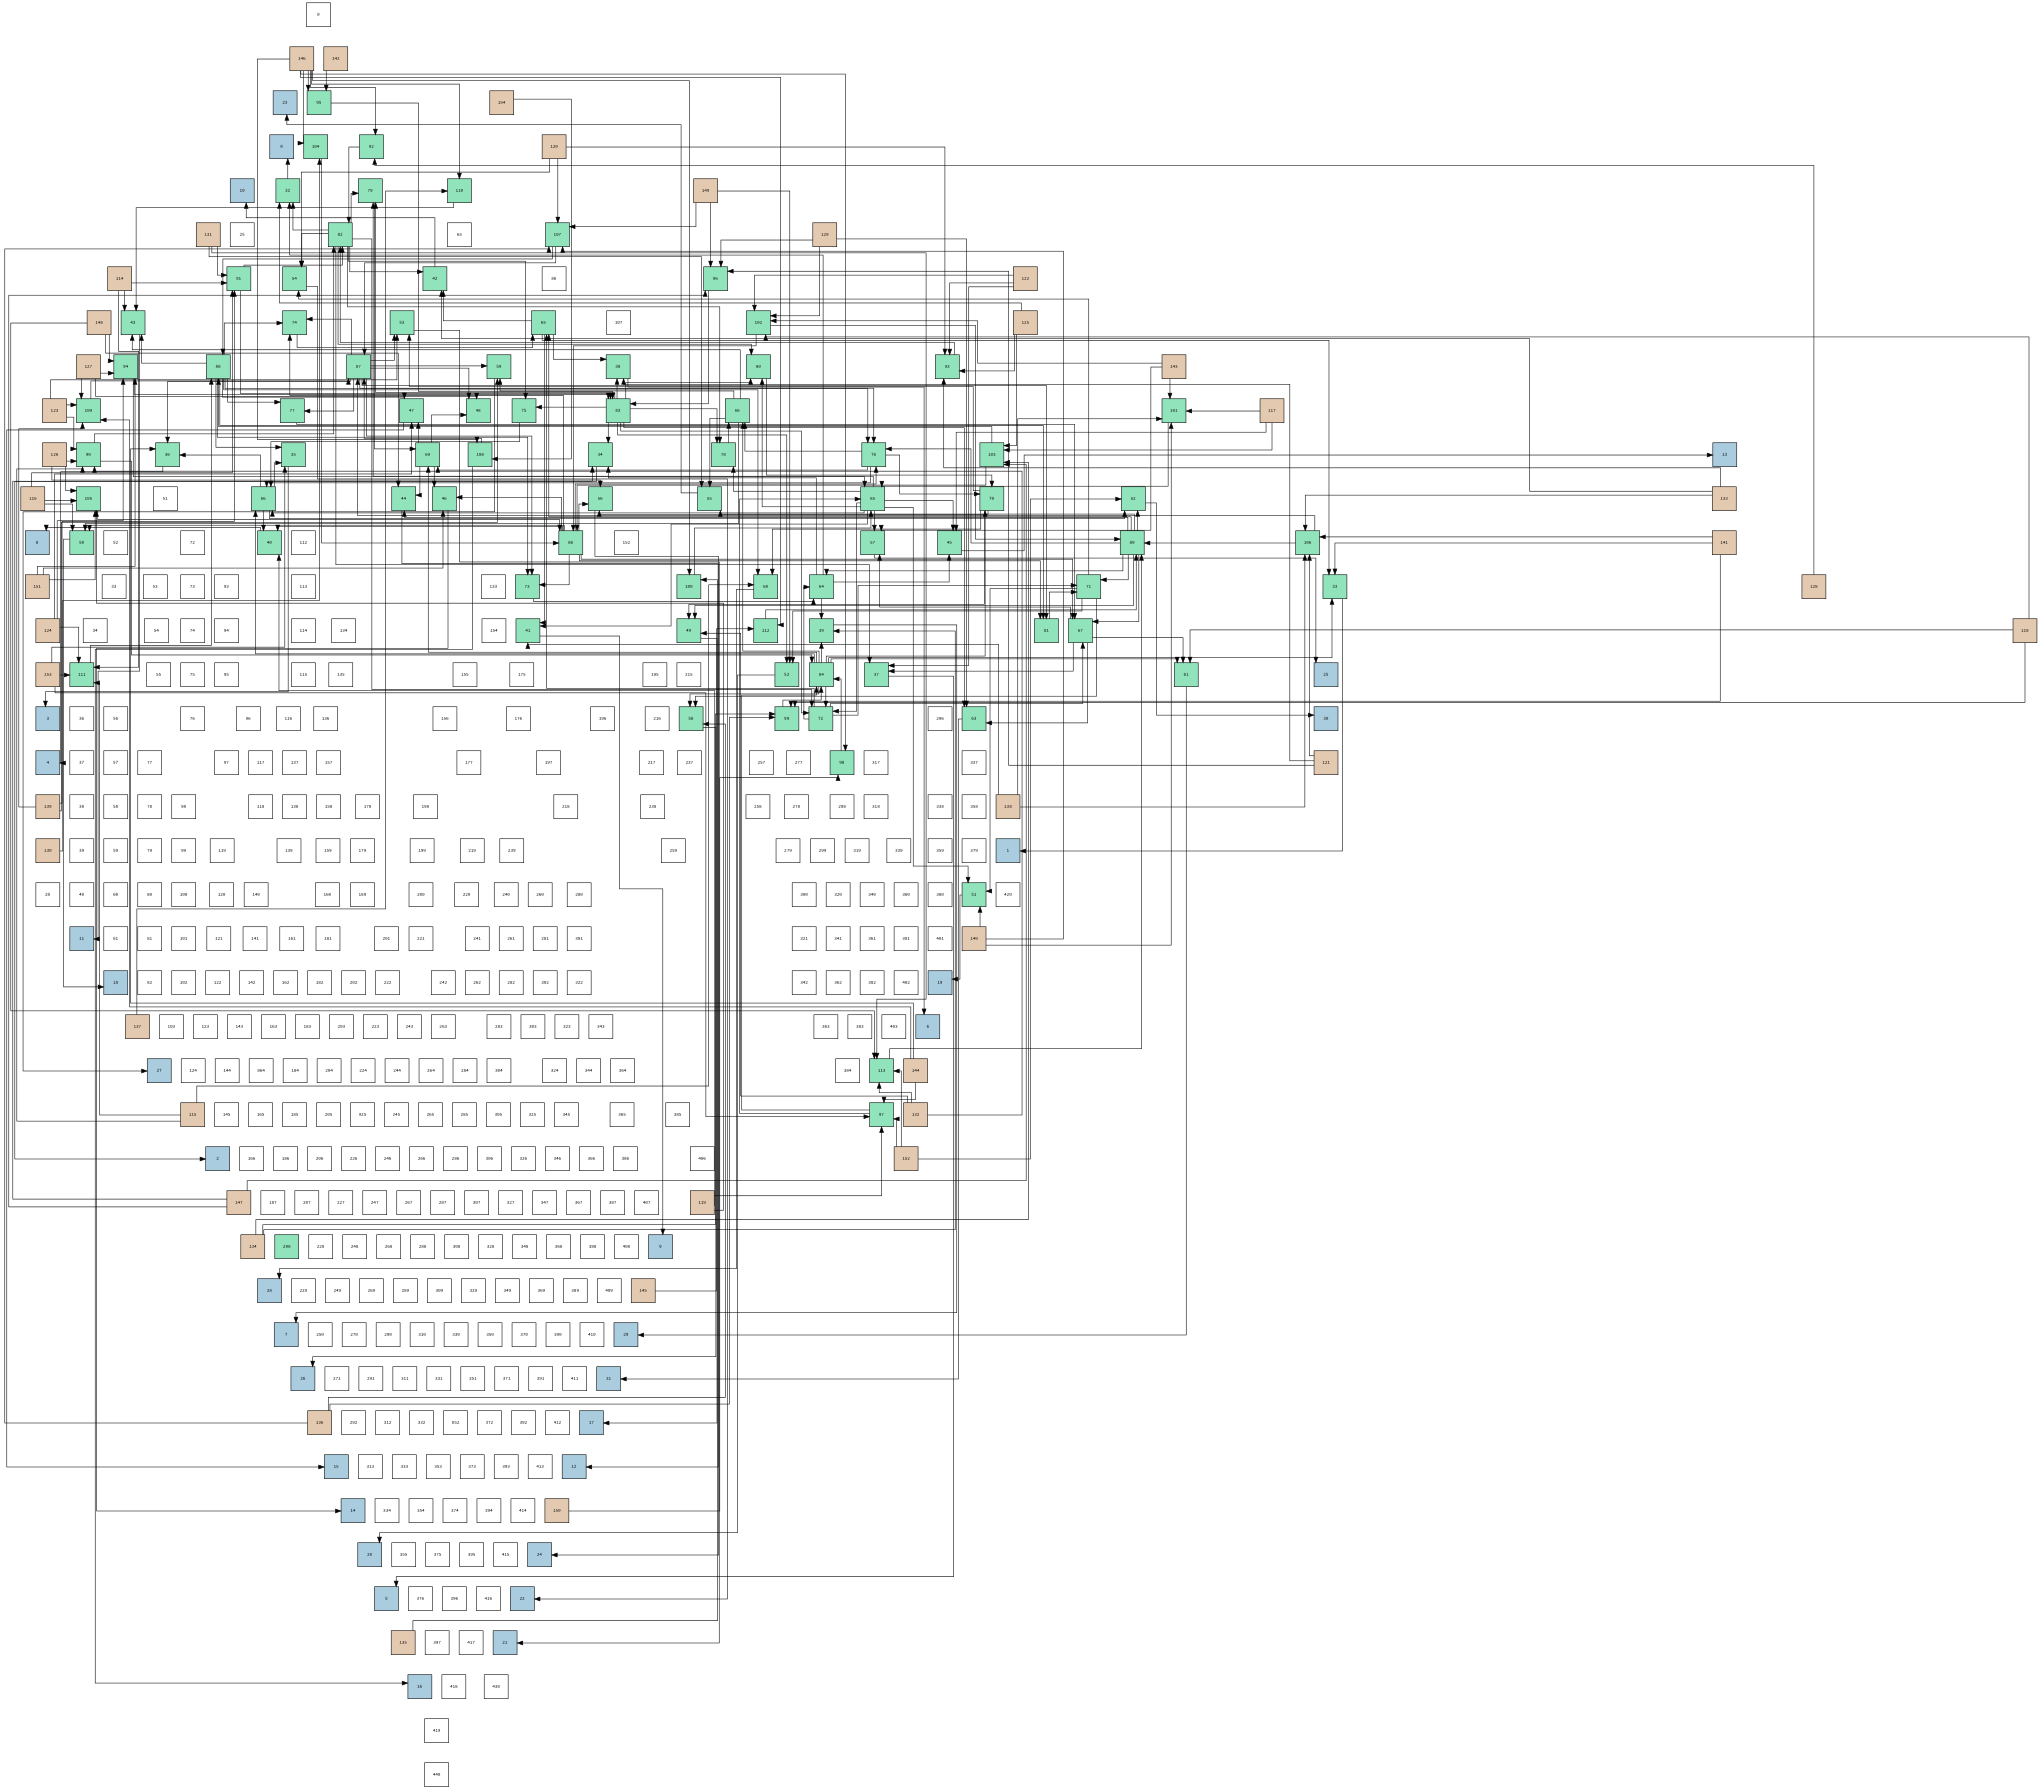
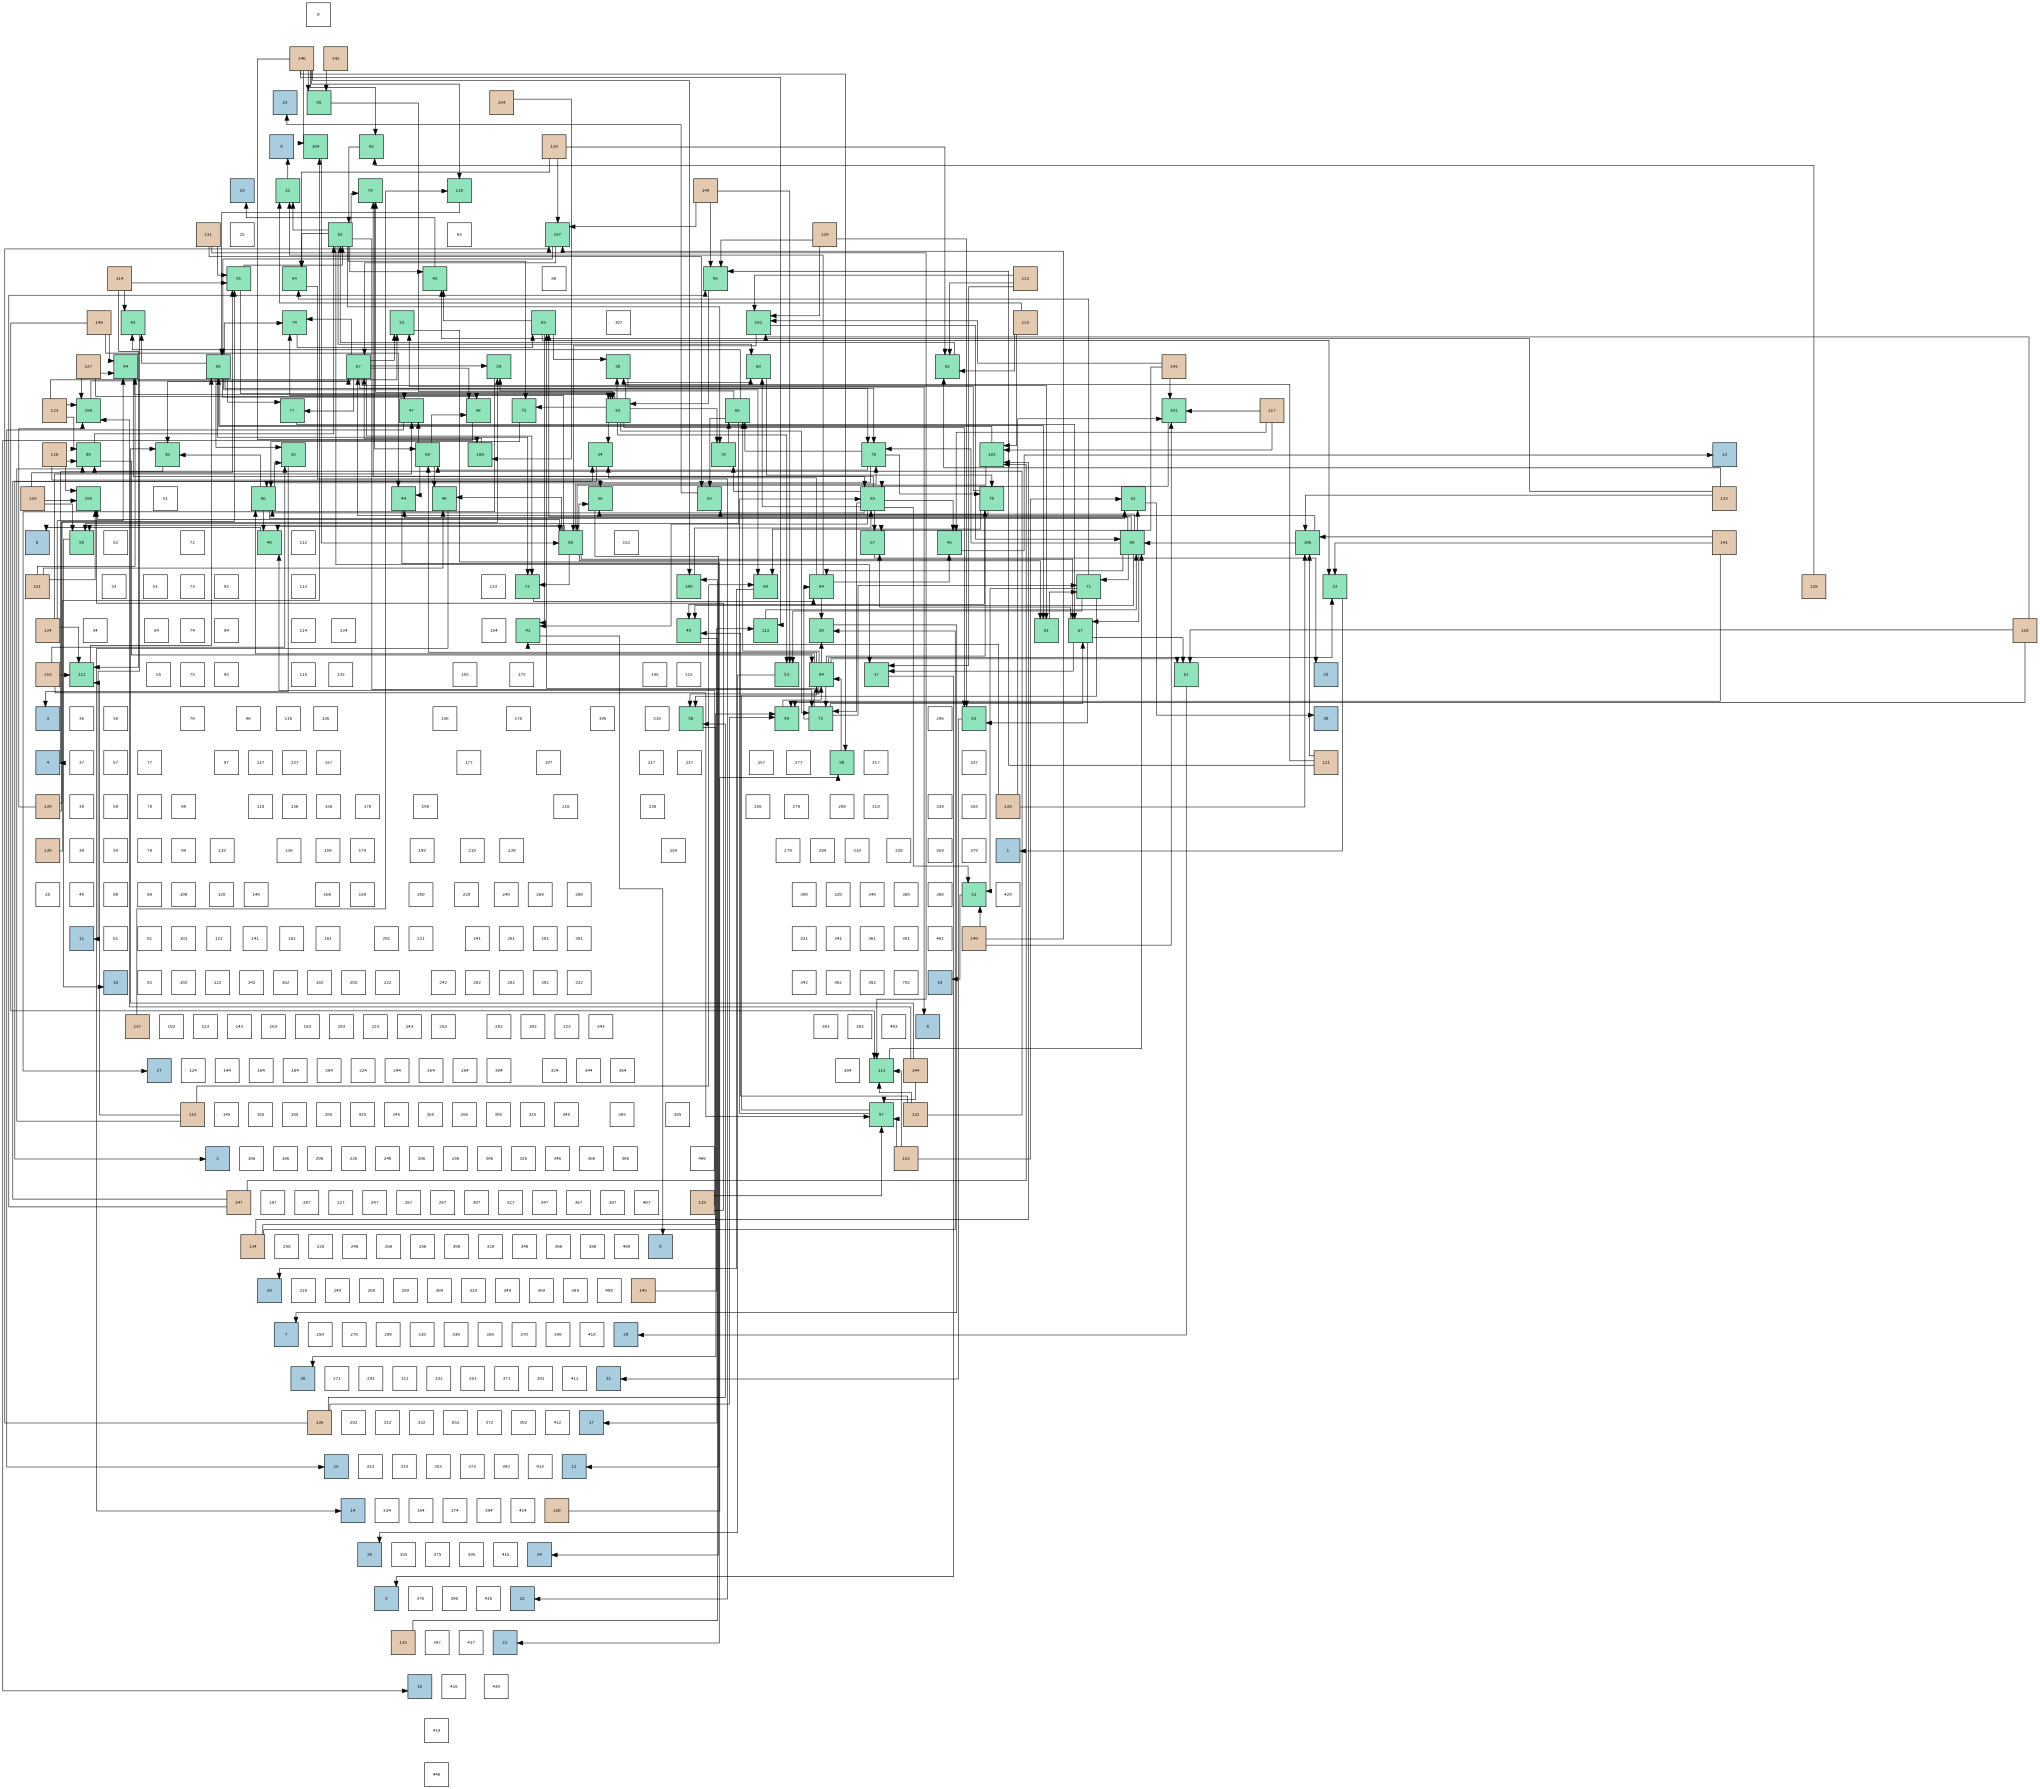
edge "110" -> "43": now "110" -> "88"
node "402": label "402" -> "702"
node "864": label "864" -> "164"
node "208": fillcolor #91e3bb -> #ffffff
edge "108" -> "16": now "48" -> "16"
